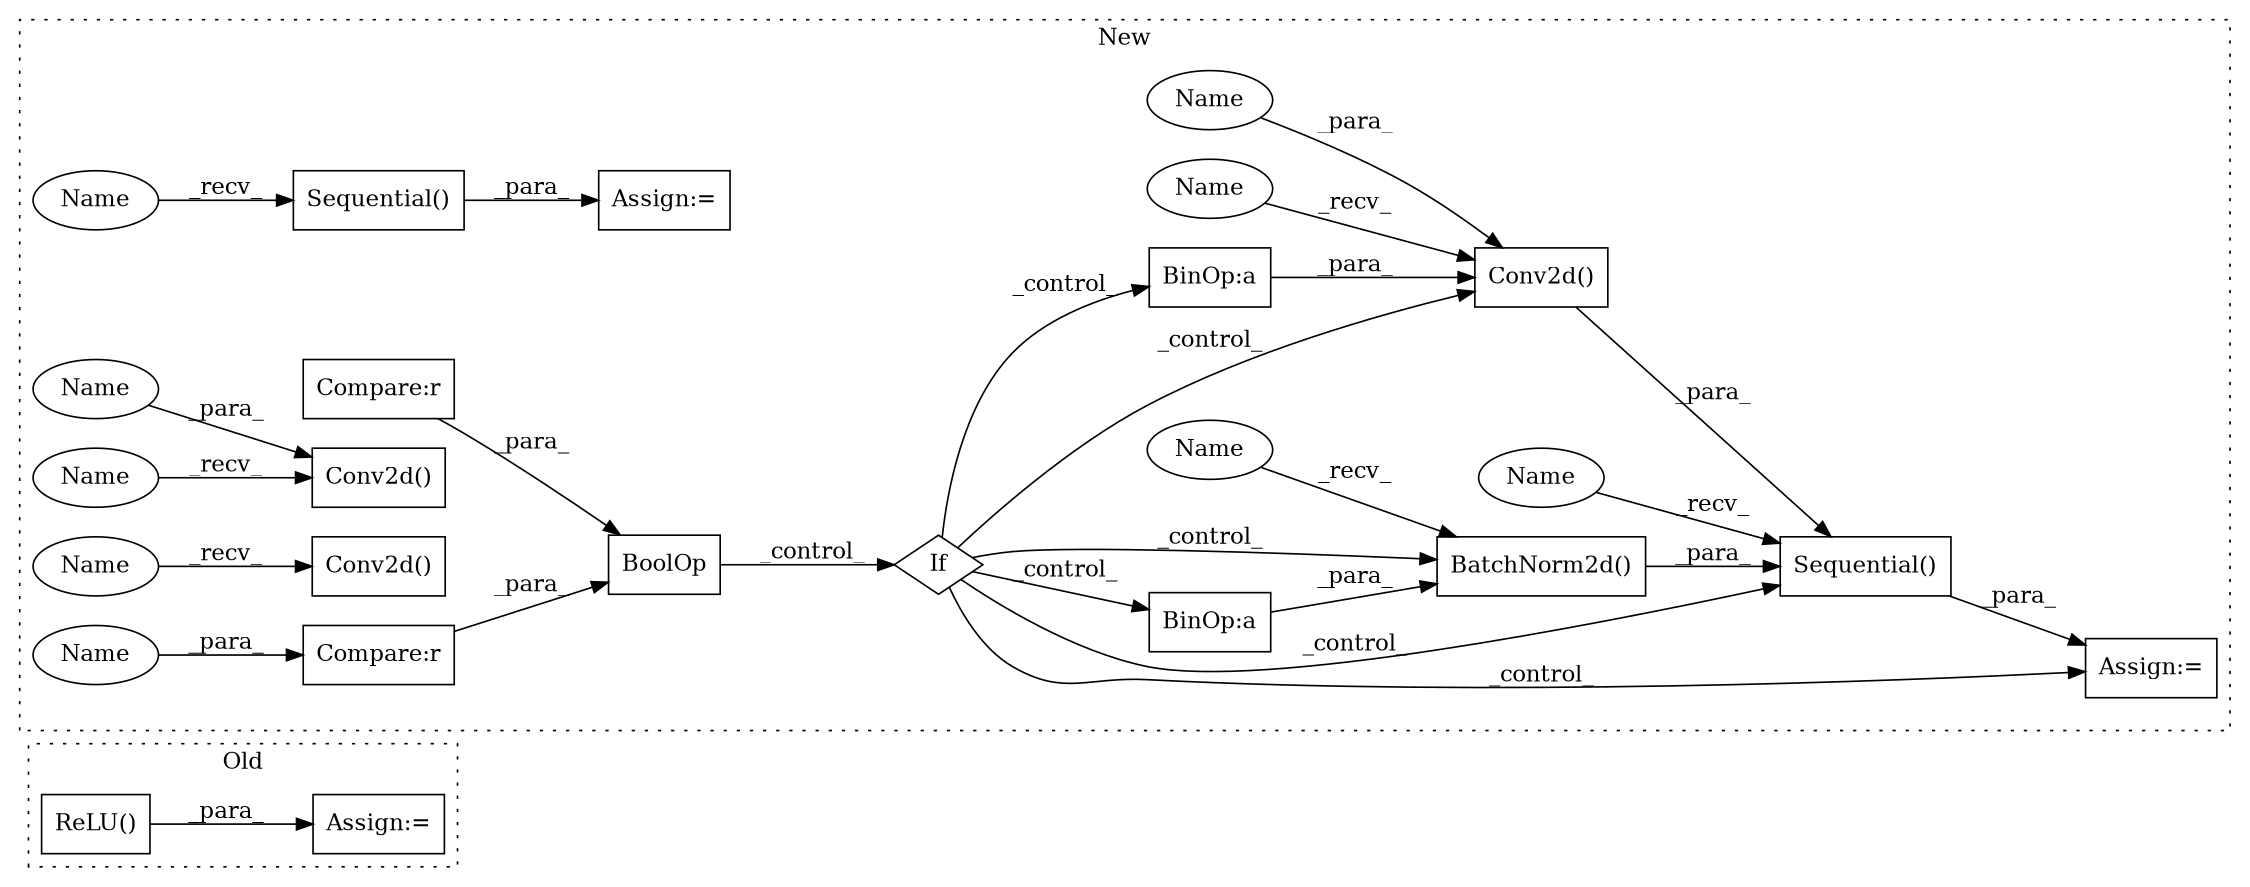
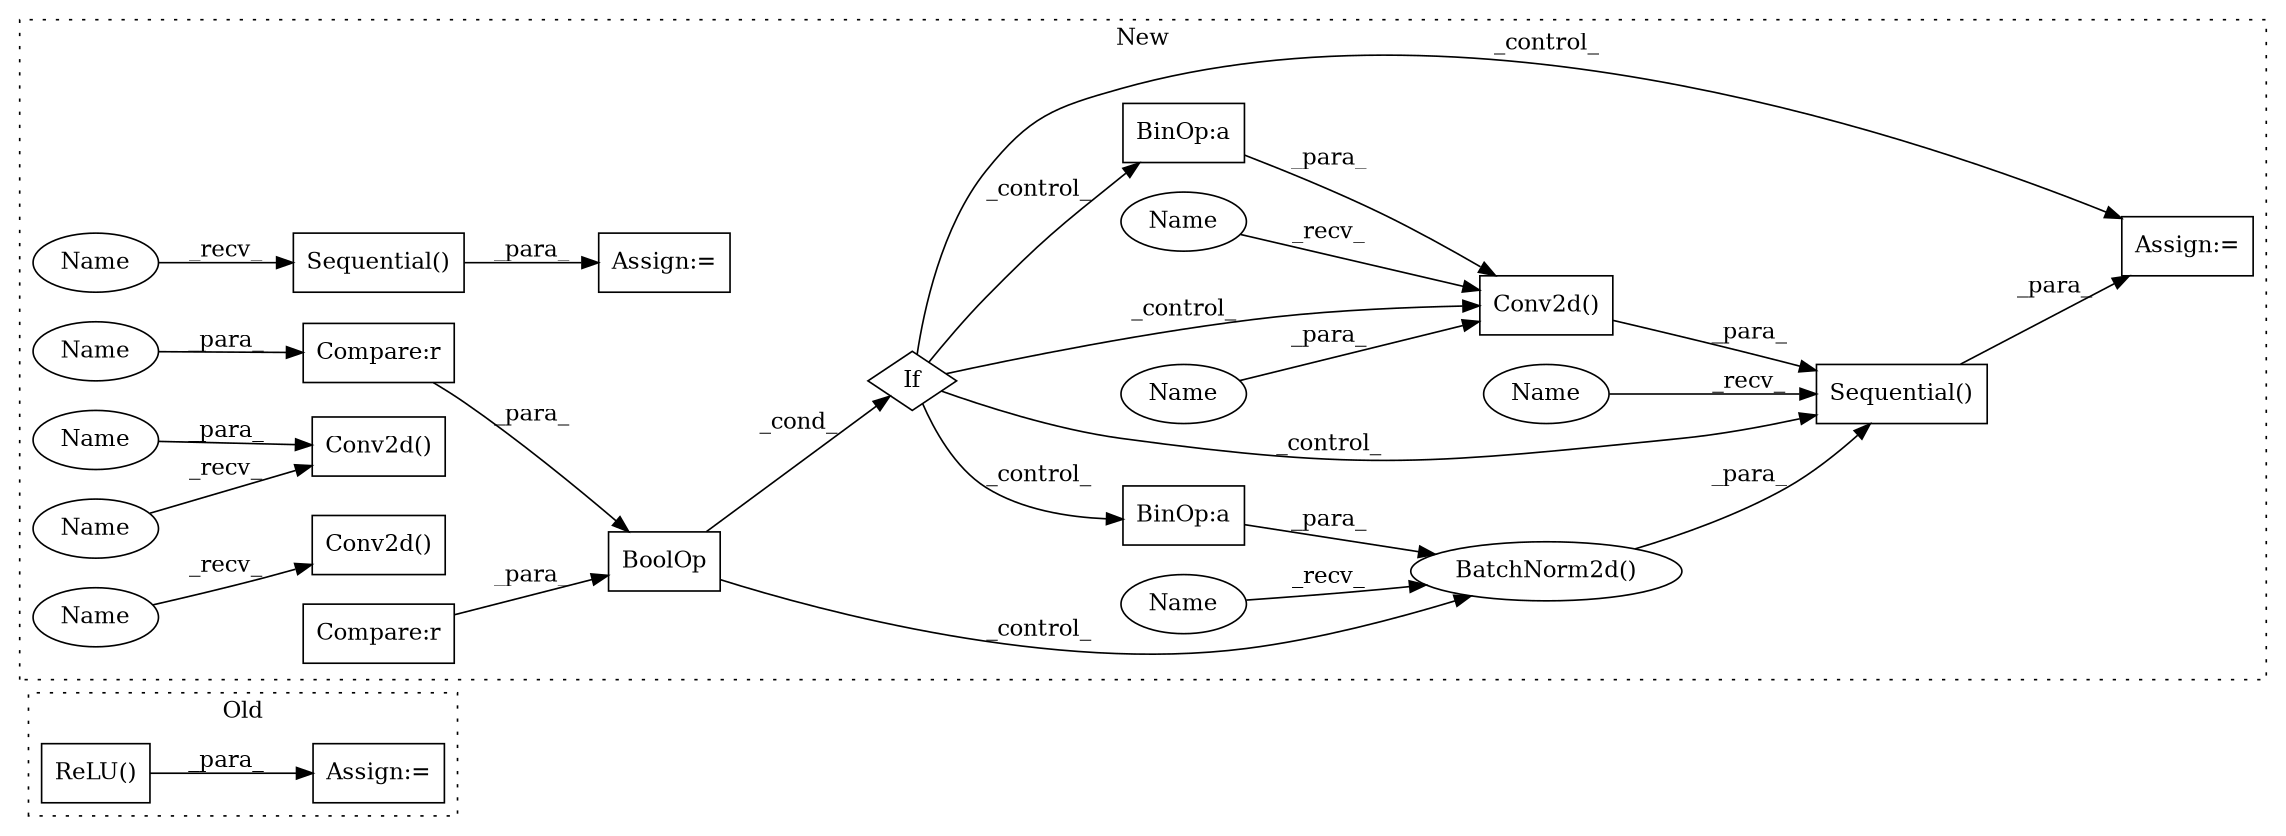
edge "If" -> "BatchNorm2d()": now "BoolOp" -> "BatchNorm2d()"
edge "BoolOp" -> "If": label "_control_" -> "_cond_"
node "BatchNorm2d()": shape box -> ellipse
